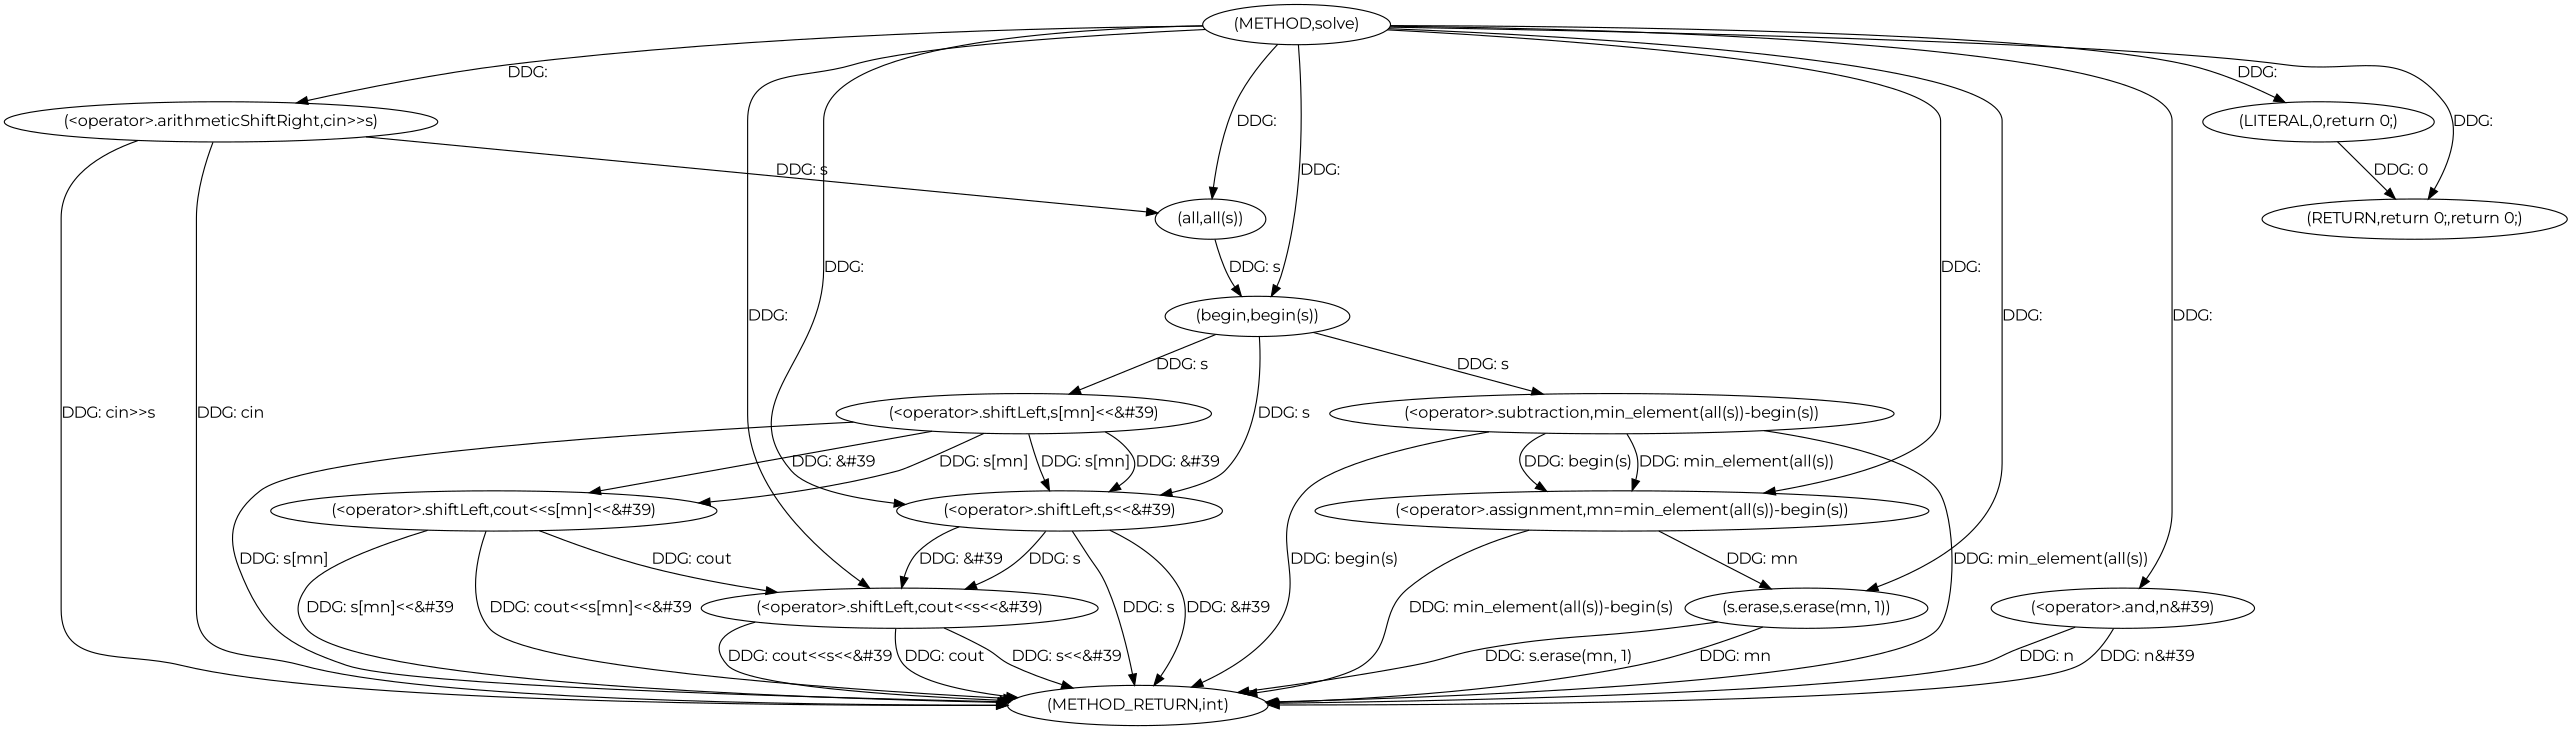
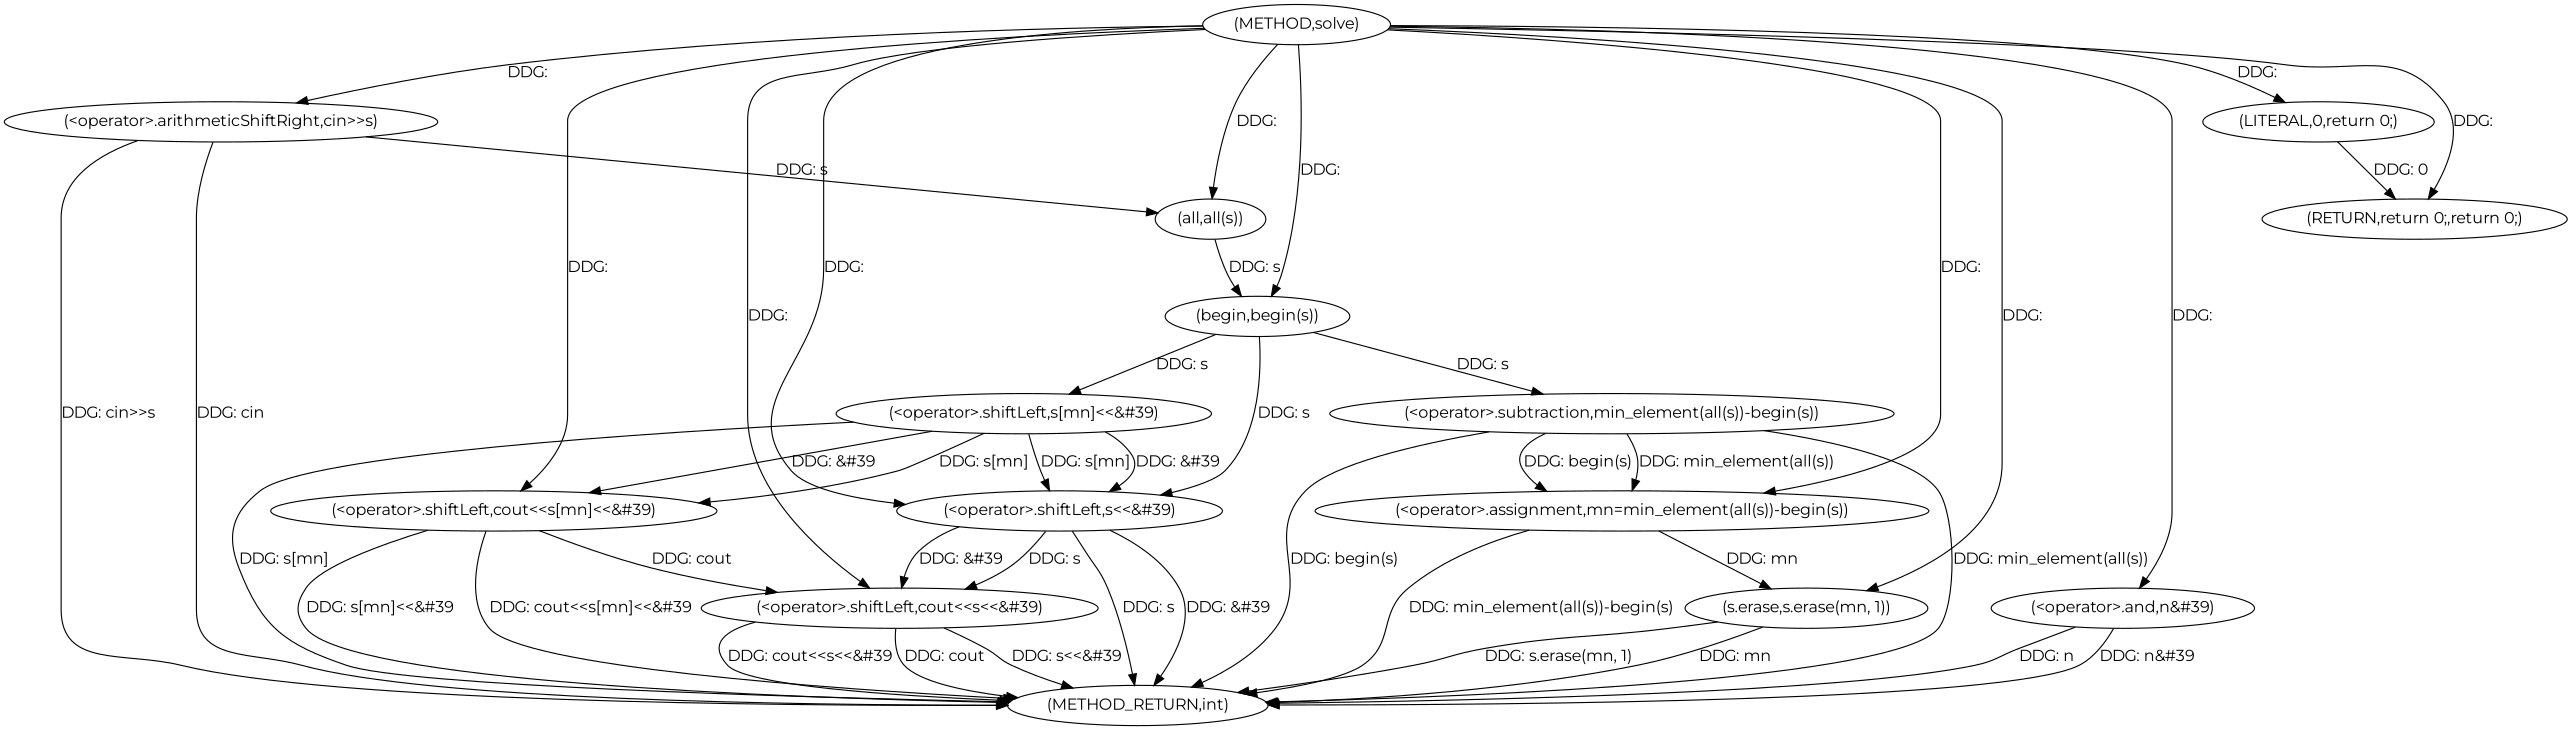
edge "(METHOD,solve)" -> "(<operator>.shiftLeft,cout<<s[mn]<<&#39)": added, label "DDG:"
